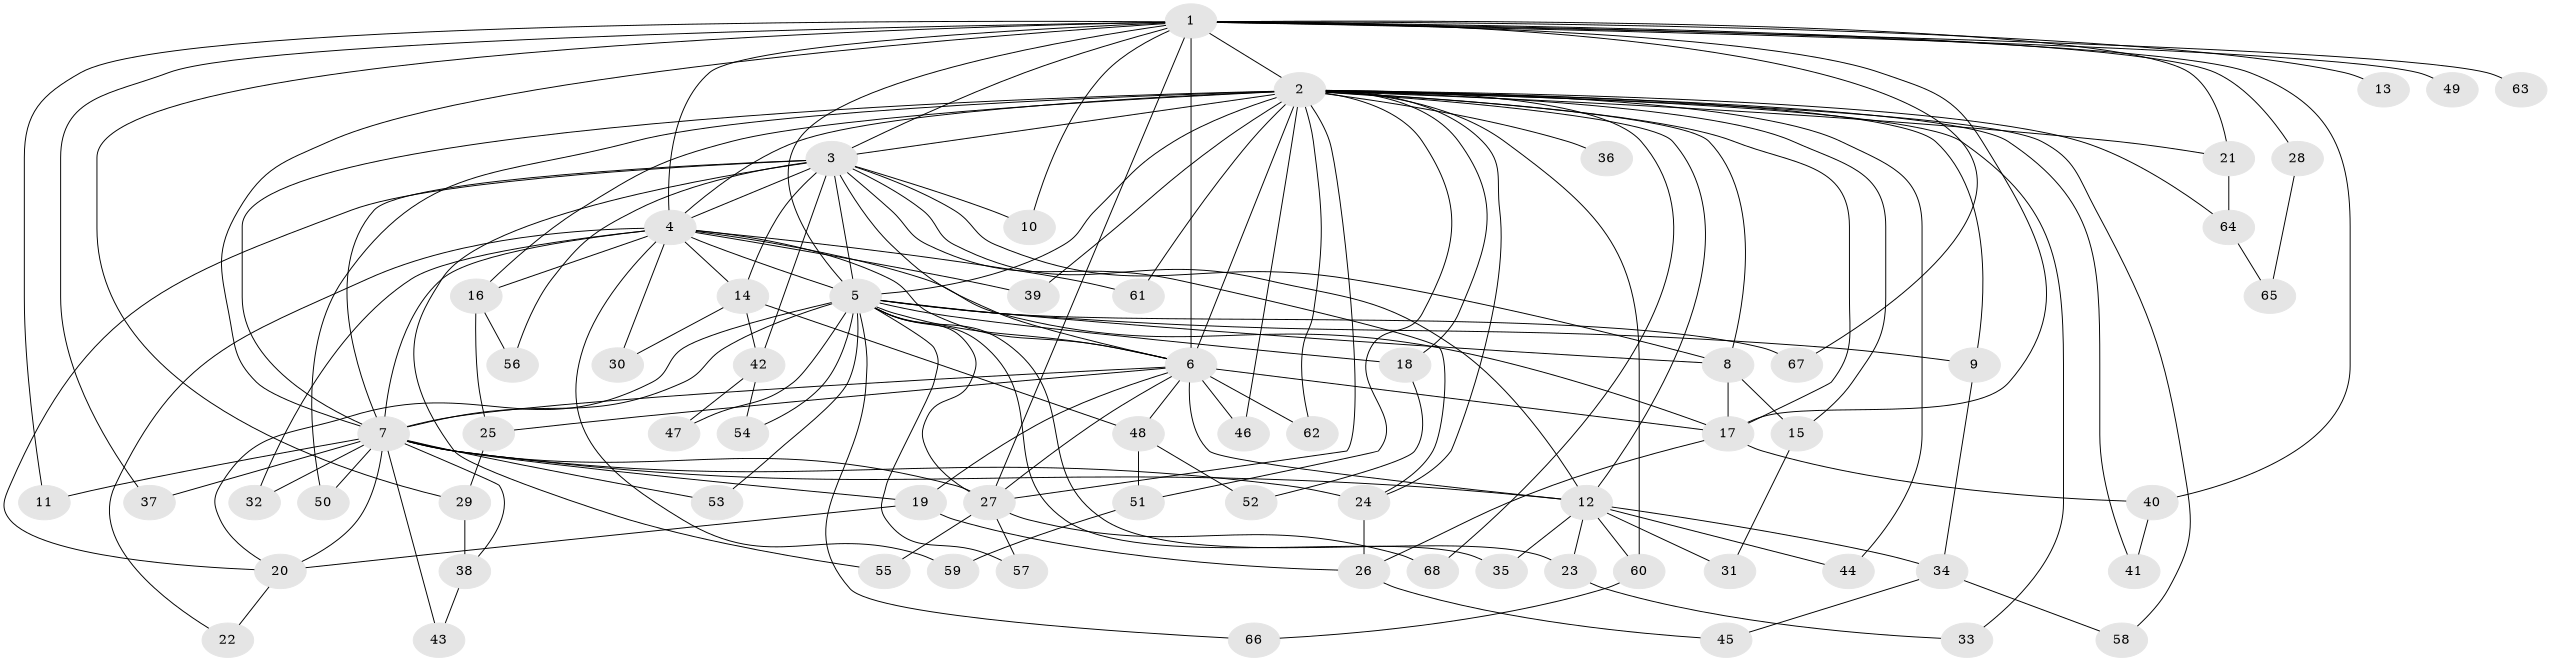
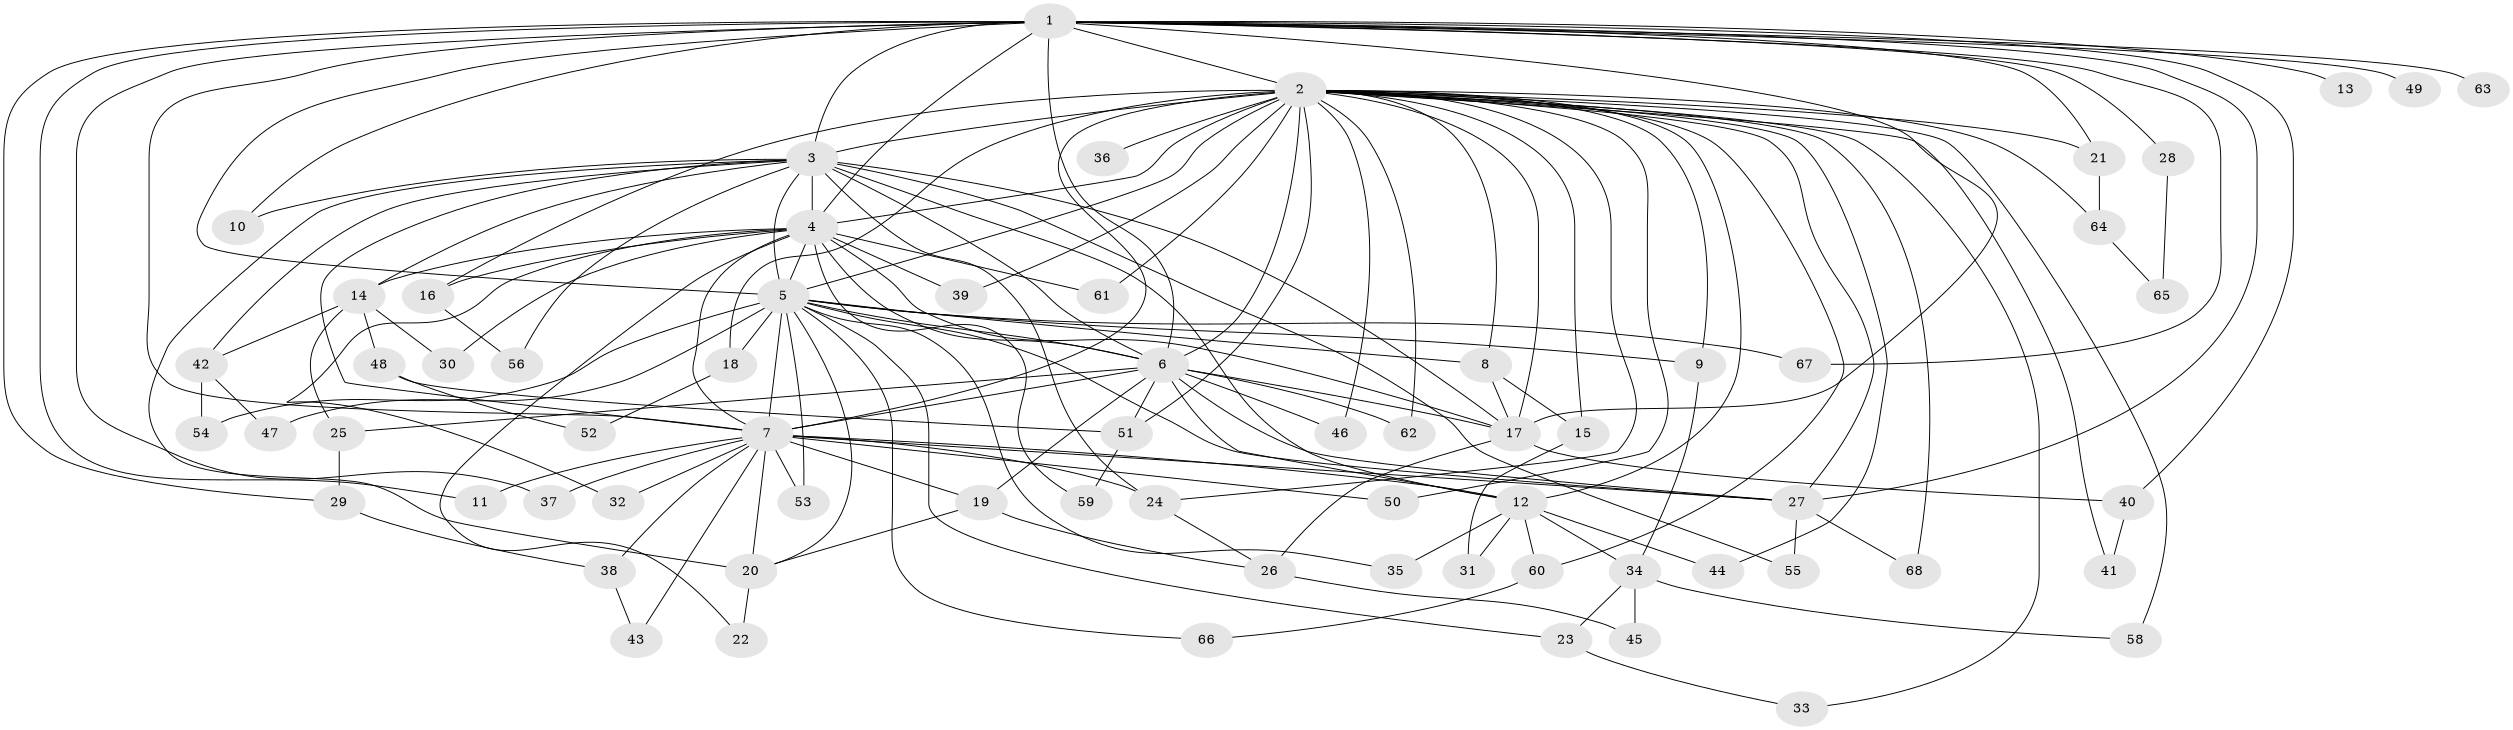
edge "3" -- "8": now "3" -- "17"
edge "16" -- "25": now "14" -- "25"
edge "6" -- "48": now "6" -- "51"
edge "12" -- "23": now "34" -- "23"
node "57": removed
